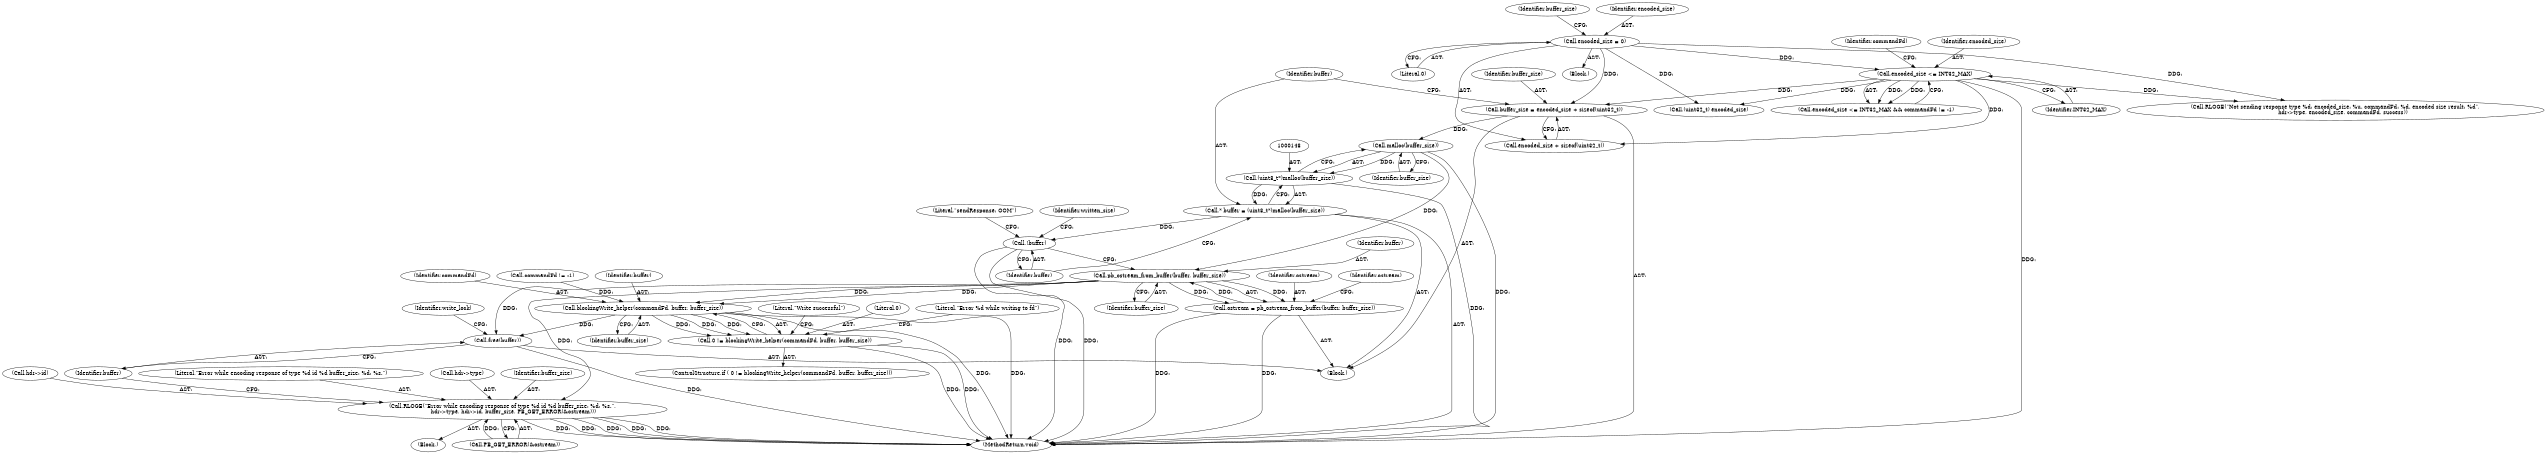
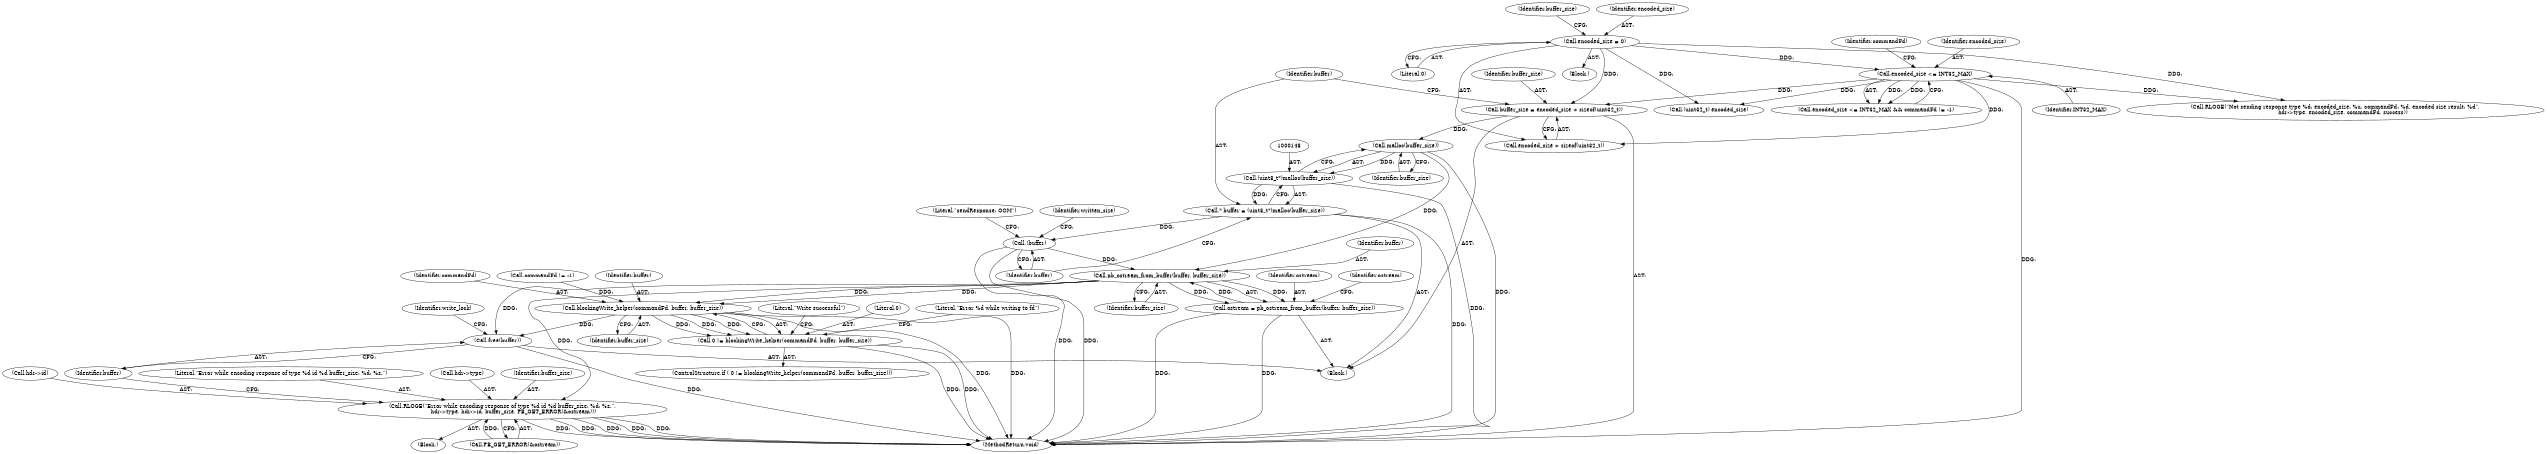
edge "(Call,encoded_size <= INT32_MAX)" -> "(Identifier,INT32_MAX)": removed, label "CFG:"
edge "(Call,!buffer)" -> "(Call,pb_ostream_from_buffer(buffer, buffer_size))": label "CFG: " -> "DDG: "
edge "(Call,* buffer = (uint8_t*)malloc(buffer_size))" -> "(MethodReturn,void)": label "AST: " -> "DDG: "
